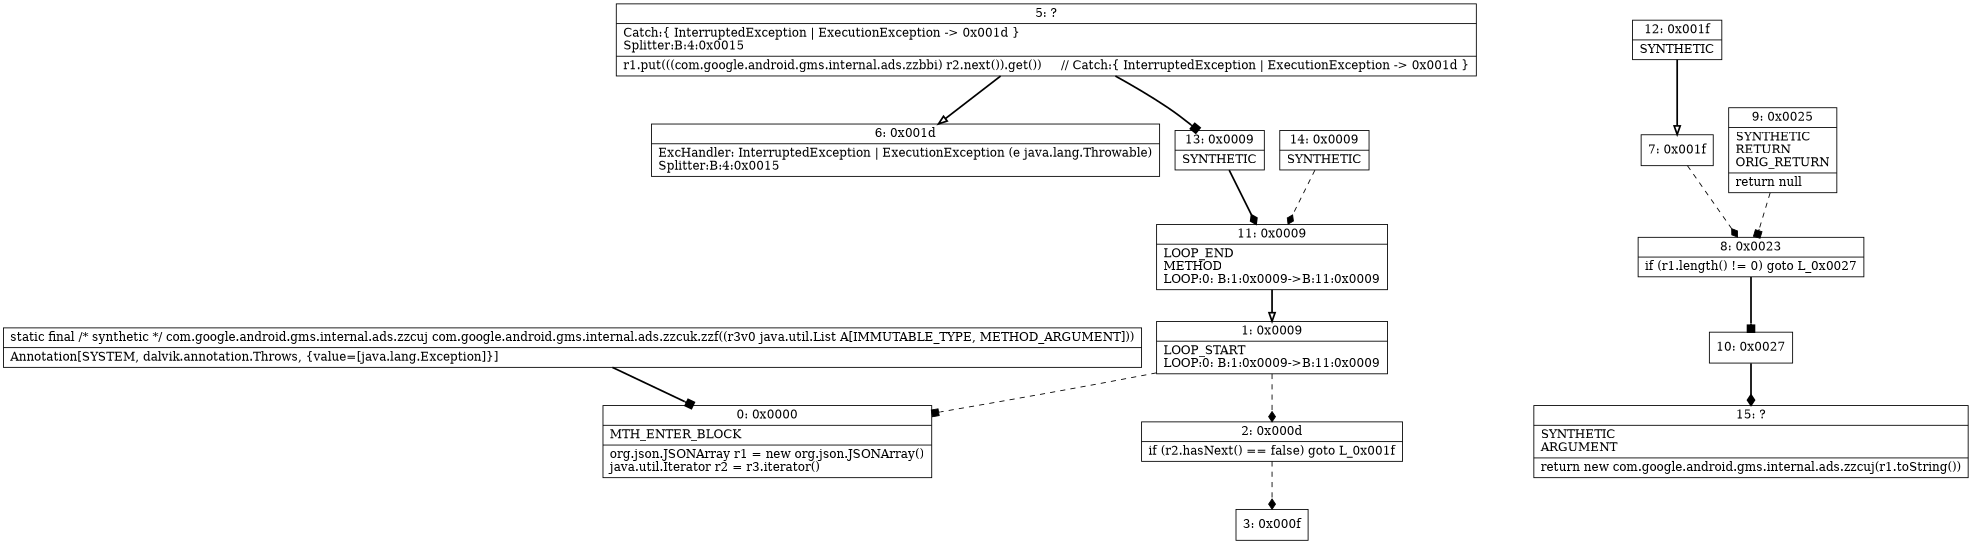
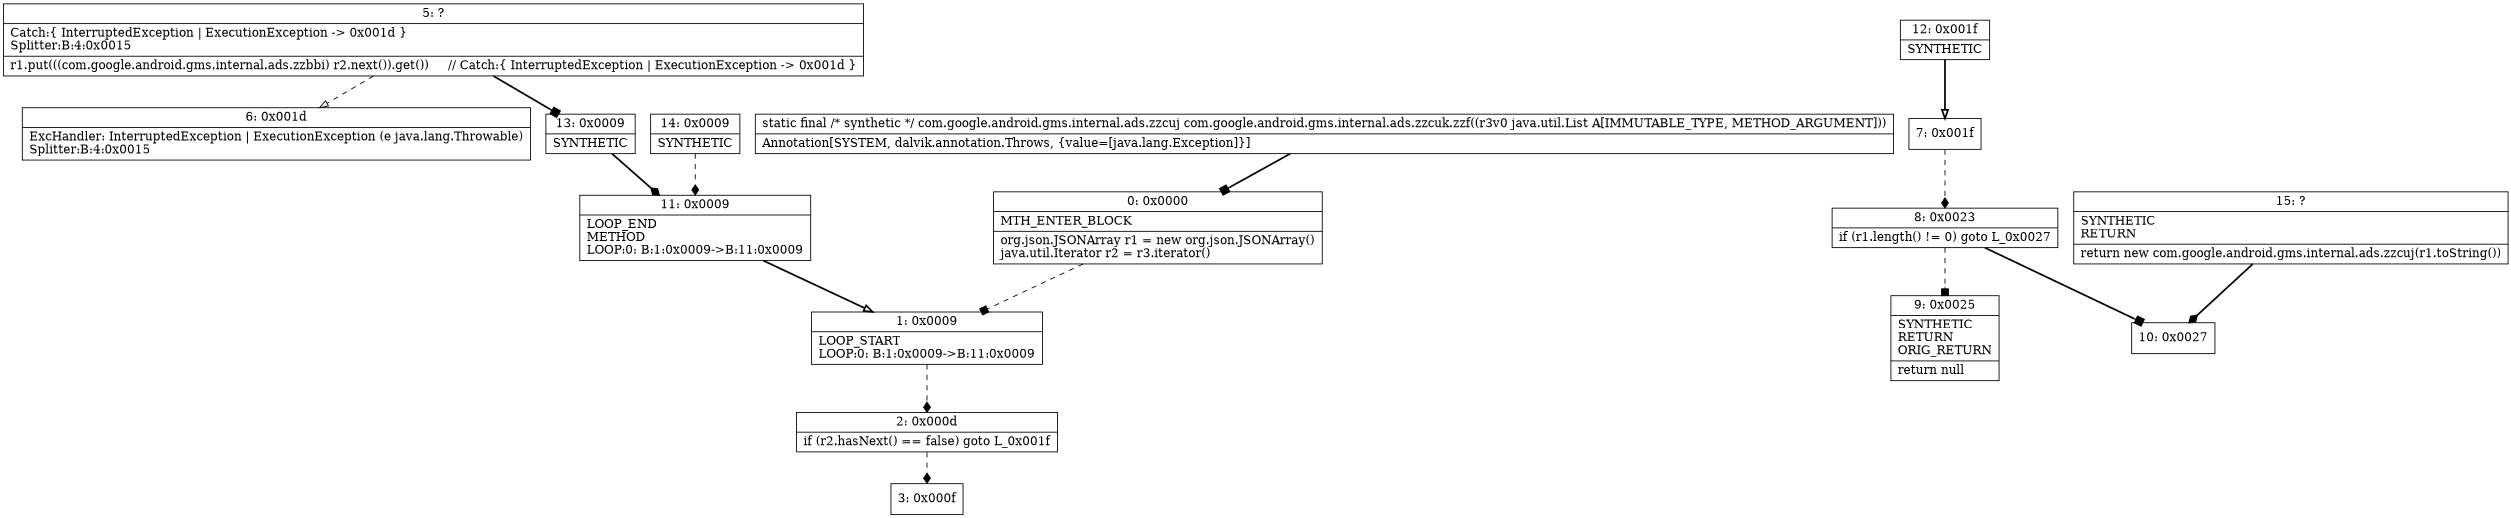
edge "5: ?" -> "6: 0x001d": style bold -> dashed
edge "9: 0x0025" -> "8: 0x0023": reversed
edge "10: 0x0027" -> "15: ?": reversed
edge "1: 0x0009" -> "0: 0x0000": reversed
node "15: ?": text "ARGUMENT" -> "RETURN"
